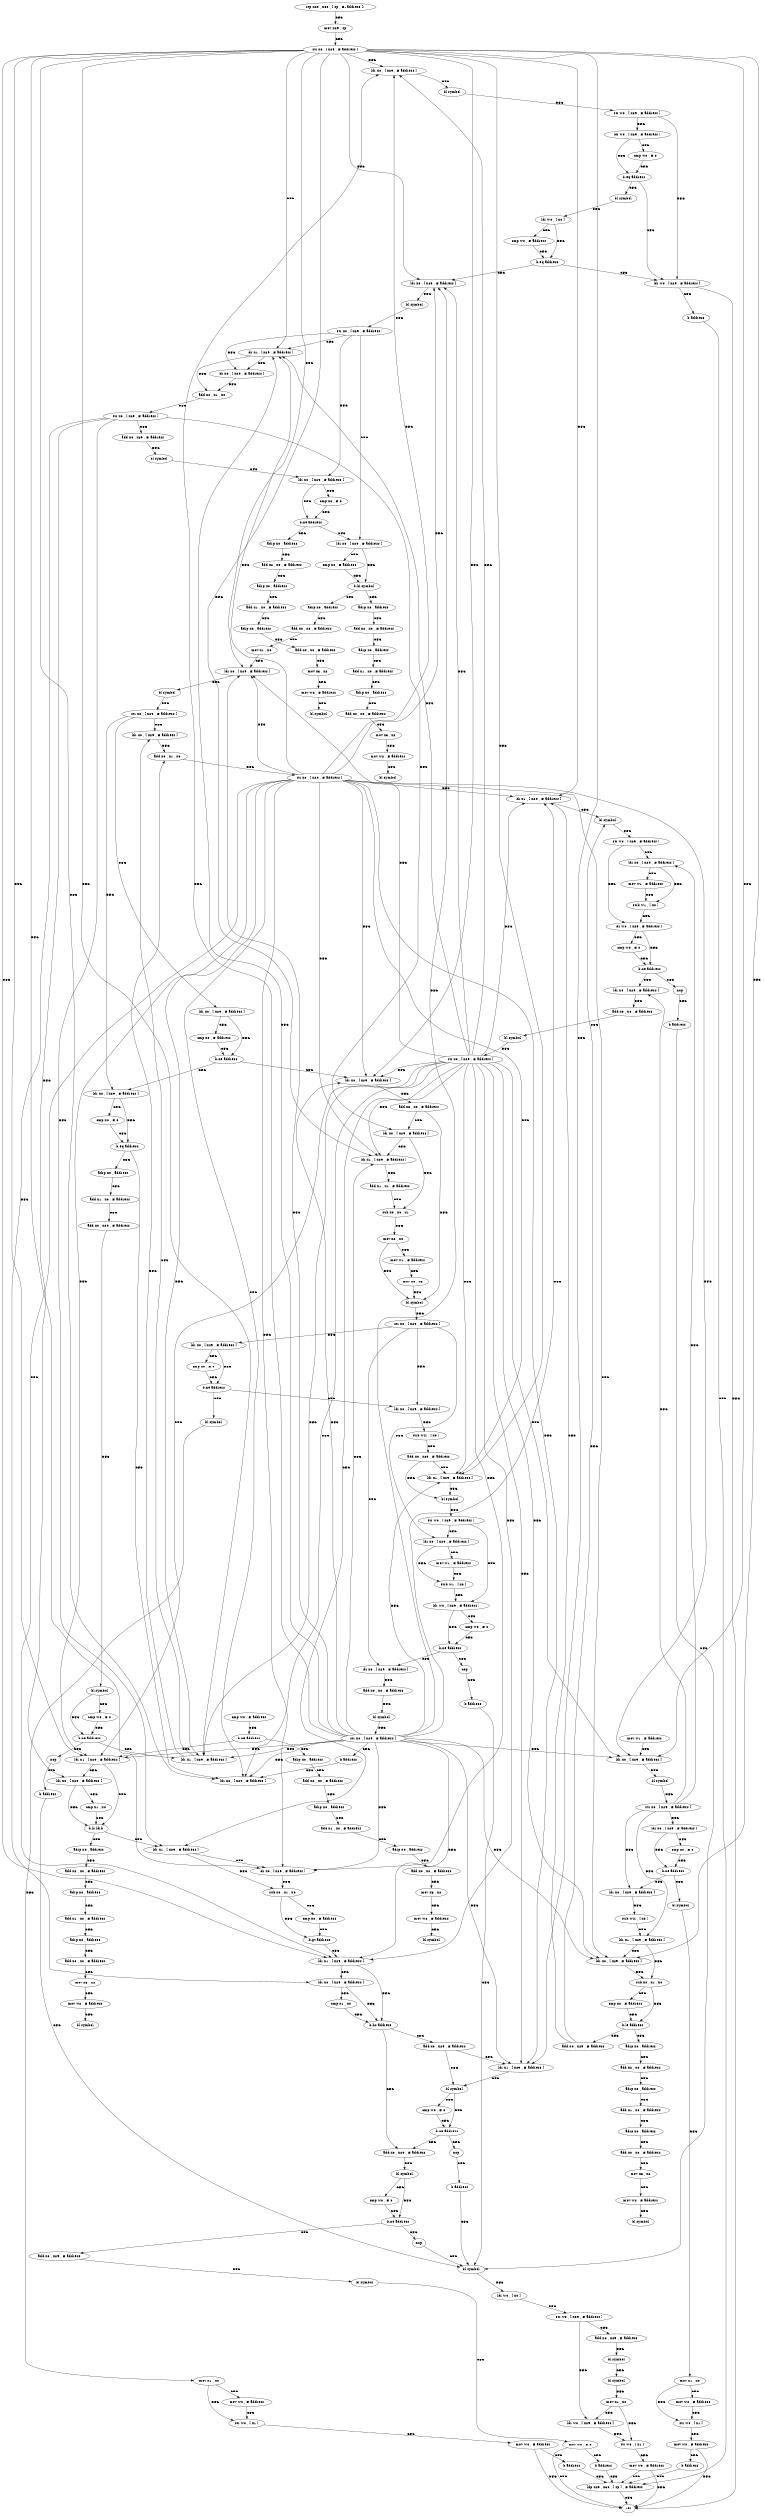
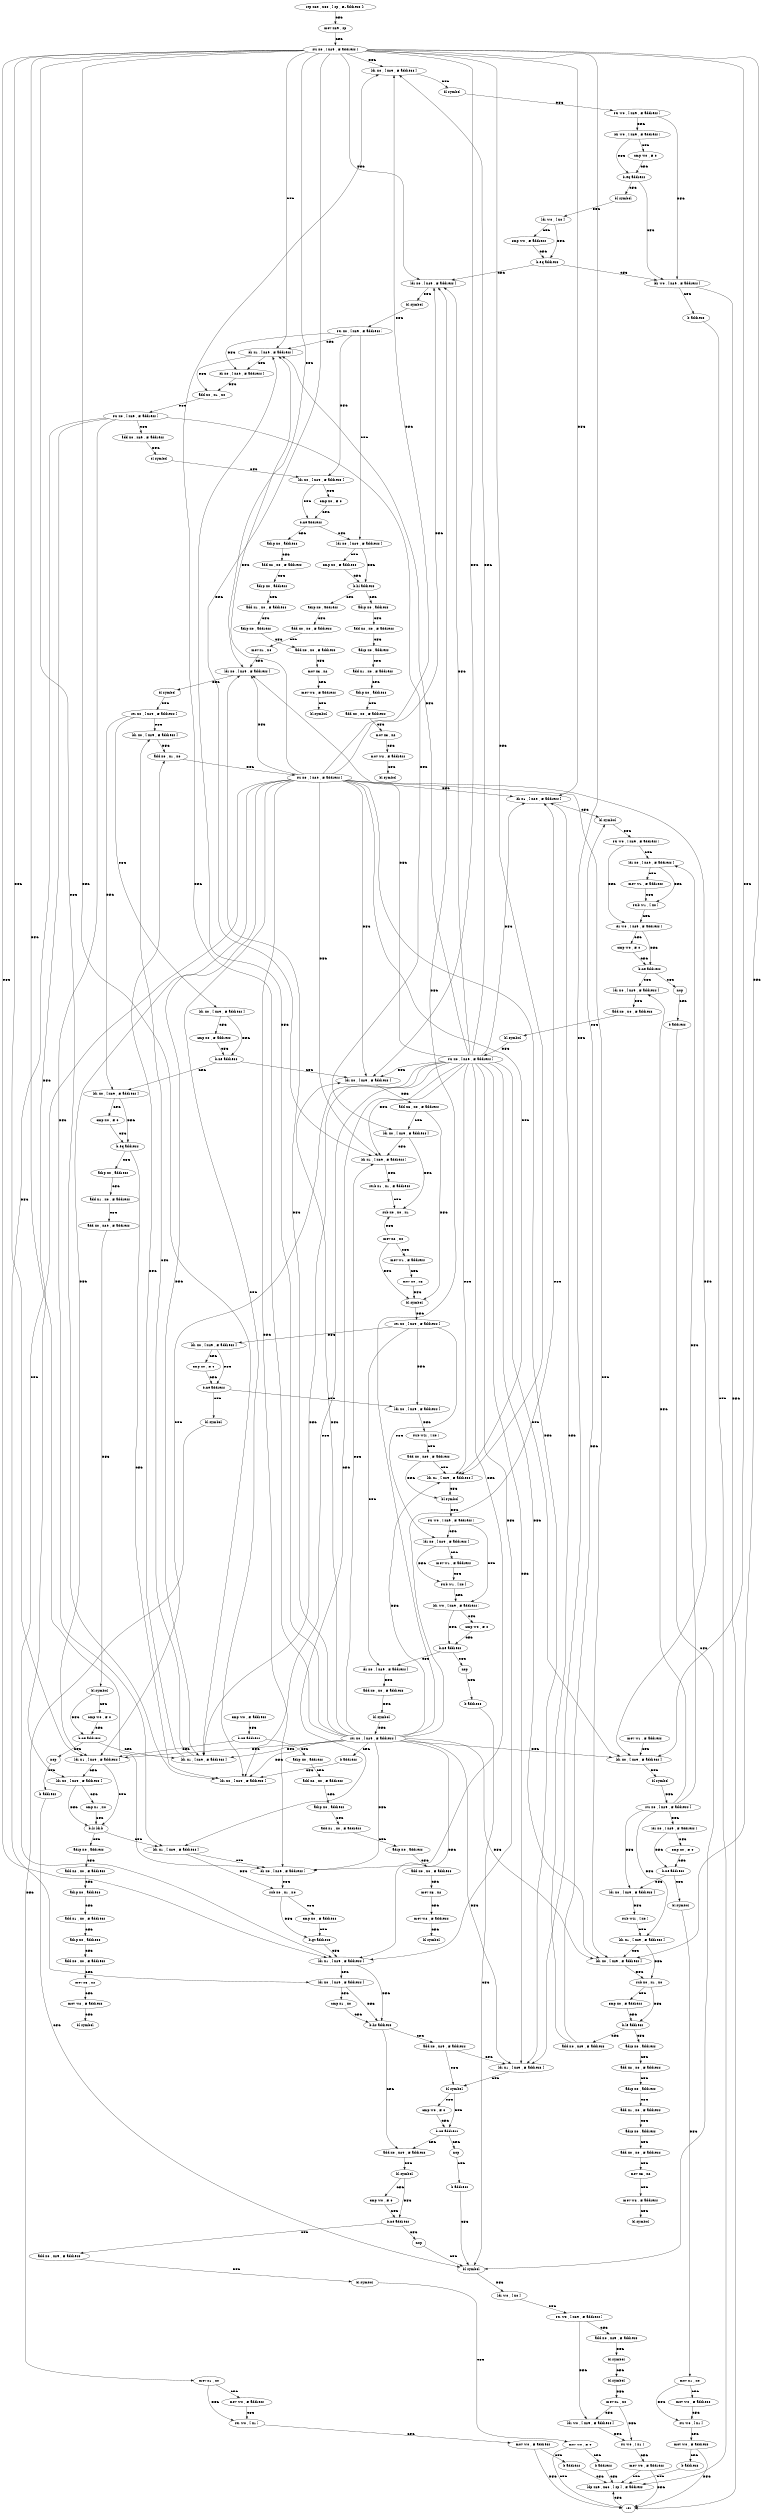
node "b.hi symbol": label "b.hi symbol" -> "b.hi address"
node "add x1 , x1 , # address": label "add x1 , x1 , # address" -> "strb x1 , x1 , # address"
edge "sub x0 , x0 , x1" -> "mov x2 , x0": reversed
edge "ldp x29 , x30 , [ sp ] , # address" -> "ret": reversed
